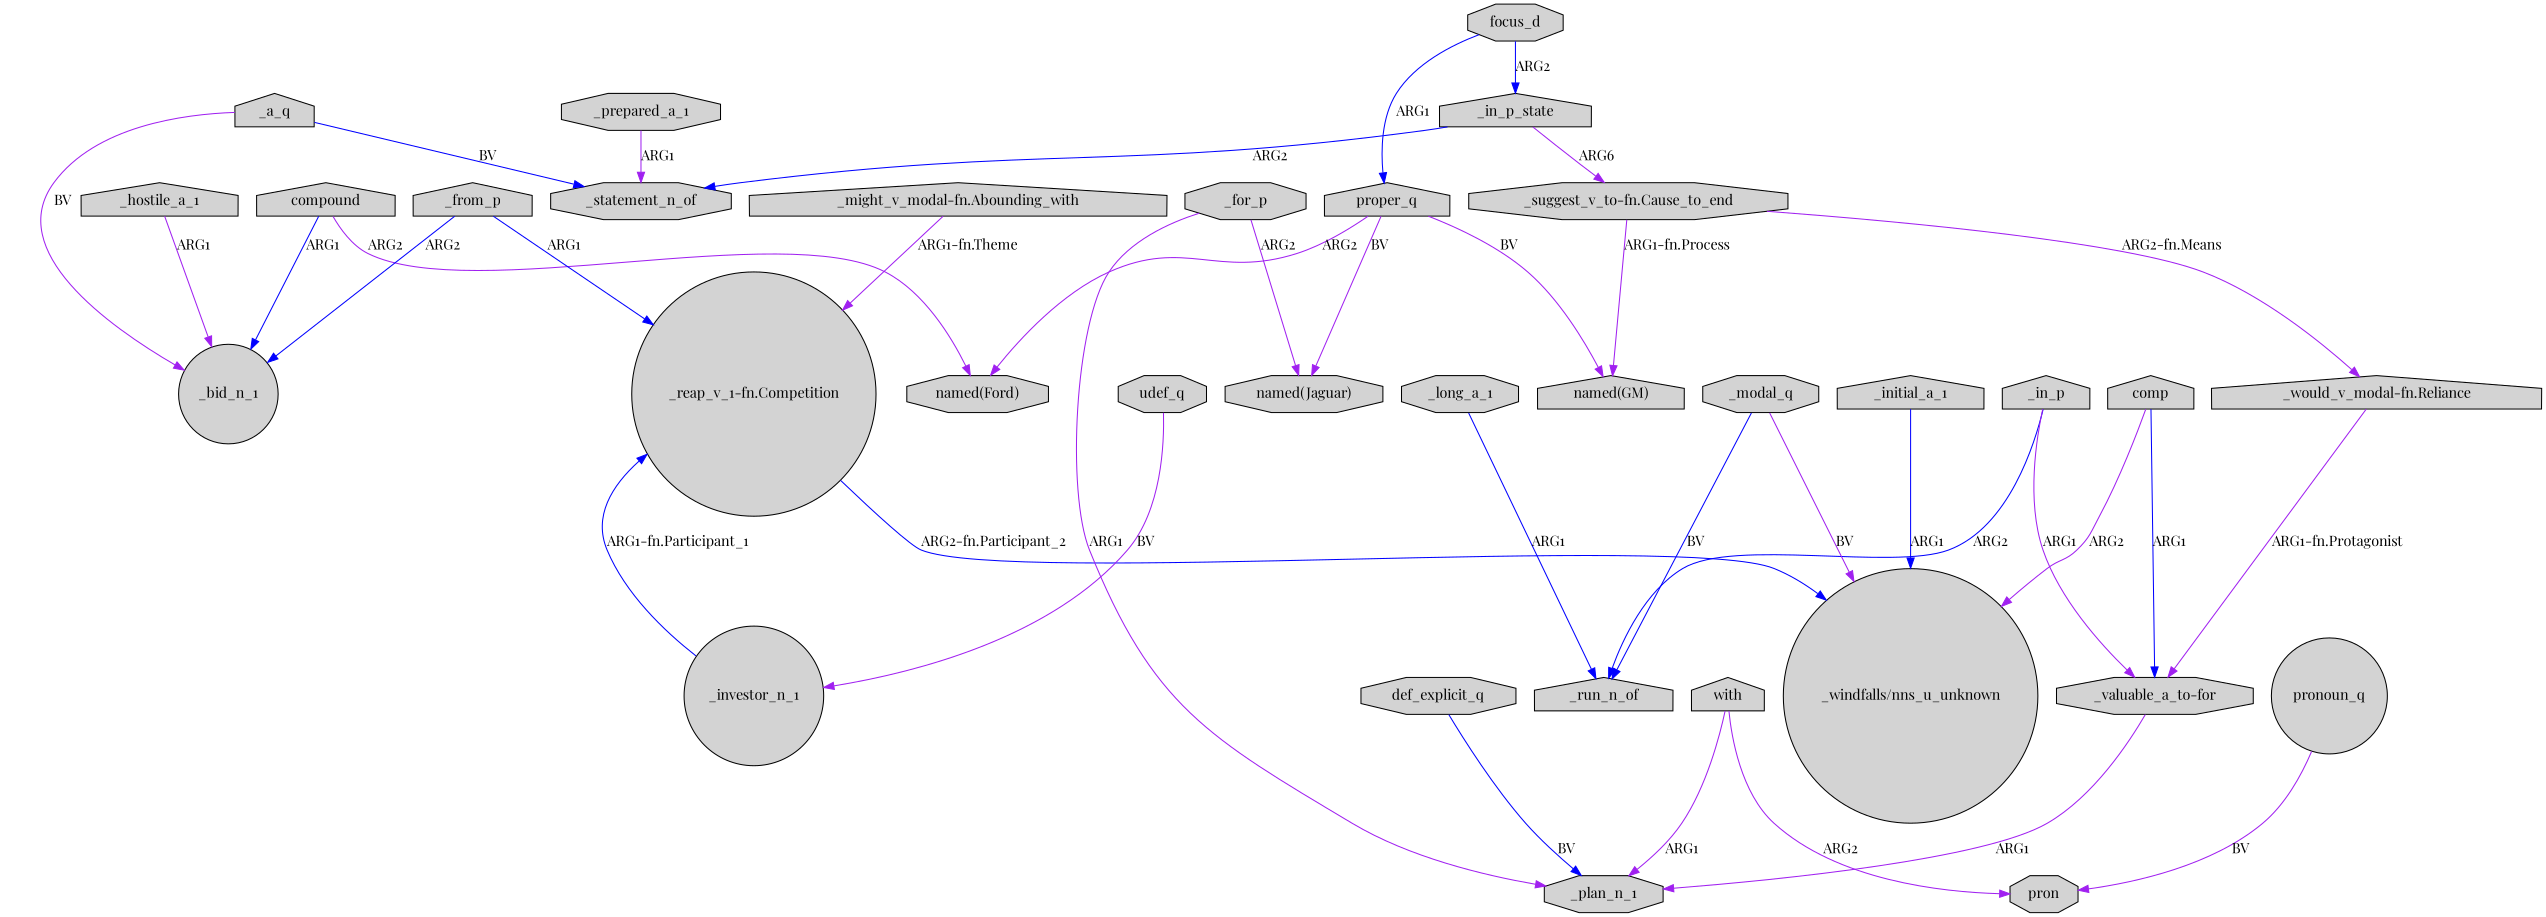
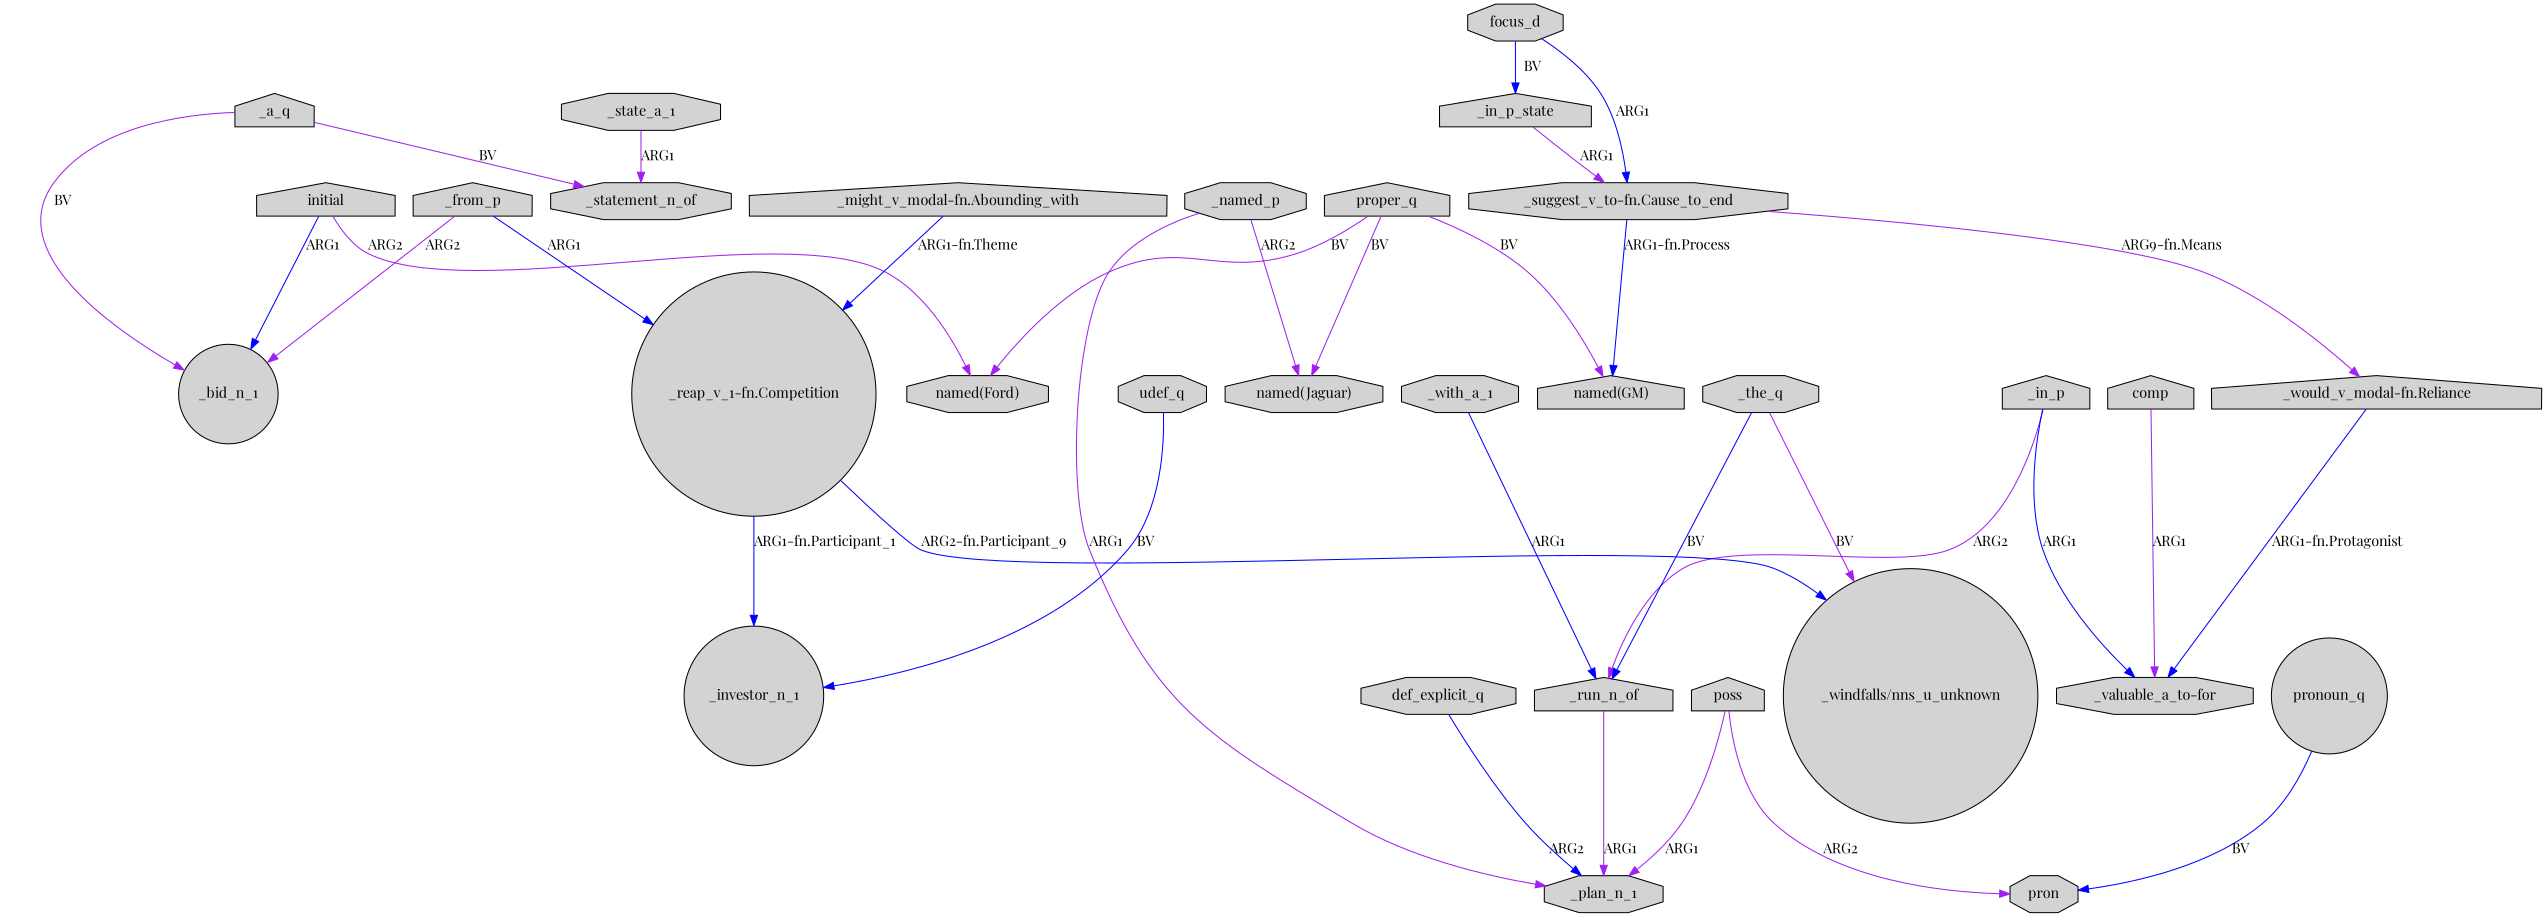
edge "focus_d" -> "_in_p_state": label "ARG2" -> "BV"
edge "focus_d" -> "proper_q": now "focus_d" -> "_suggest_v_to-fn.Cause_to_end"
node "_prepared_a_1": label "_prepared_a_1" -> "_state_a_1"
edge "_a_q" -> "_statement_n_of": color blue -> purple
edge "_in_p_state" -> "_suggest_v_to-fn.Cause_to_end": label "ARG6" -> "ARG1"
edge "_in_p_state" -> "_statement_n_of": removed, label "ARG2"
node "_hostile_a_1": removed
node "compound": label "compound" -> "initial"
node "_for_p": label "_for_p" -> "_named_p"
edge "proper_q" -> "named(Ford)": label "ARG2" -> "BV"
edge "_suggest_v_to-fn.Cause_to_end" -> "_would_v_modal-fn.Reliance": label "ARG2-fn.Means" -> "ARG9-fn.Means"
edge "_might_v_modal-fn.Abounding_with" -> "_reap_v_1-fn.Competition": color purple -> blue
edge "_from_p" -> "_bid_n_1": color blue -> purple
edge "_suggest_v_to-fn.Cause_to_end" -> "named(GM)": color purple -> blue
node "_long_a_1": label "_long_a_1" -> "_with_a_1"
node "_modal_q": label "_modal_q" -> "_the_q"
node "_initial_a_1": removed
edge "comp" -> "_windfalls/nns_u_unknown": removed, label "ARG2"
edge "comp" -> "_valuable_a_to-for": color blue -> purple
edge "_would_v_modal-fn.Reliance" -> "_valuable_a_to-for": color purple -> blue
edge "_reap_v_1-fn.Competition" -> "_windfalls/nns_u_unknown": label "ARG2-fn.Participant_2" -> "ARG2-fn.Participant_9"
edge "_in_p" -> "_valuable_a_to-for": color purple -> blue
edge "_in_p" -> "_run_n_of": color blue -> purple
edge "_investor_n_1" -> "_reap_v_1-fn.Competition": reversed
edge "udef_q" -> "_investor_n_1": color purple -> blue
node "with": label "with" -> "poss"
edge "def_explicit_q" -> "_plan_n_1": label "BV" -> "ARG2"
edge "pronoun_q" -> "pron": color purple -> blue
edge "_valuable_a_to-for" -> "_plan_n_1": now "_run_n_of" -> "_plan_n_1"
